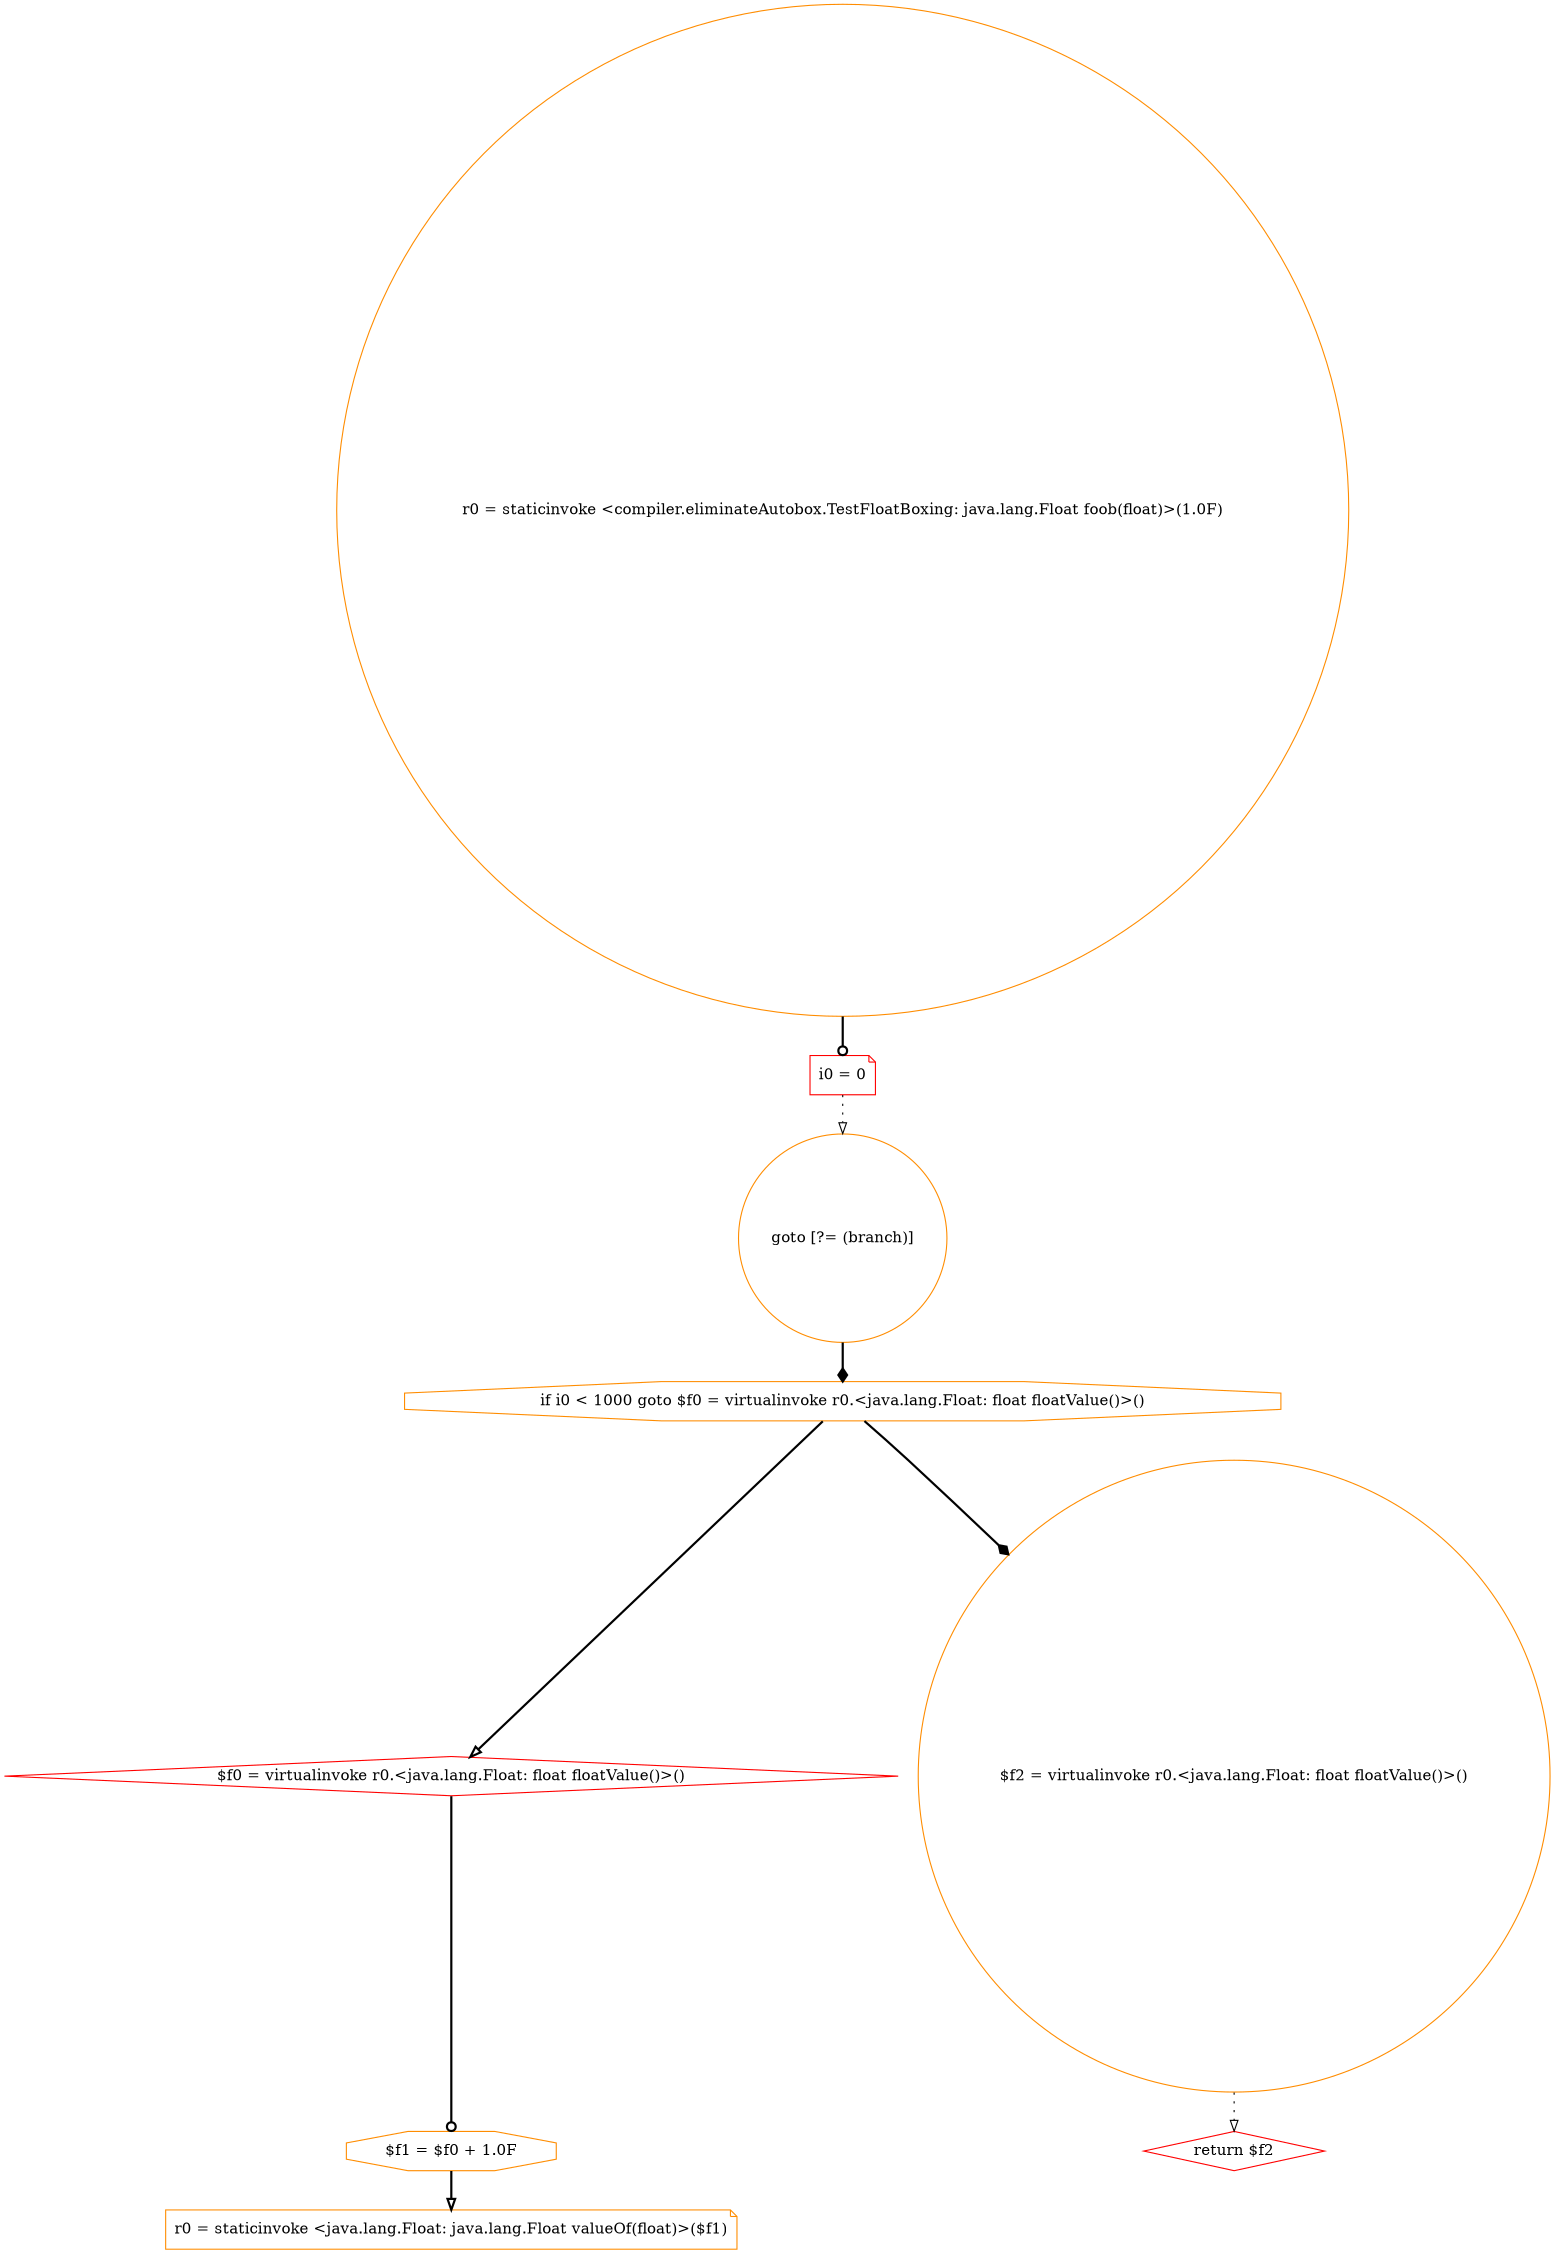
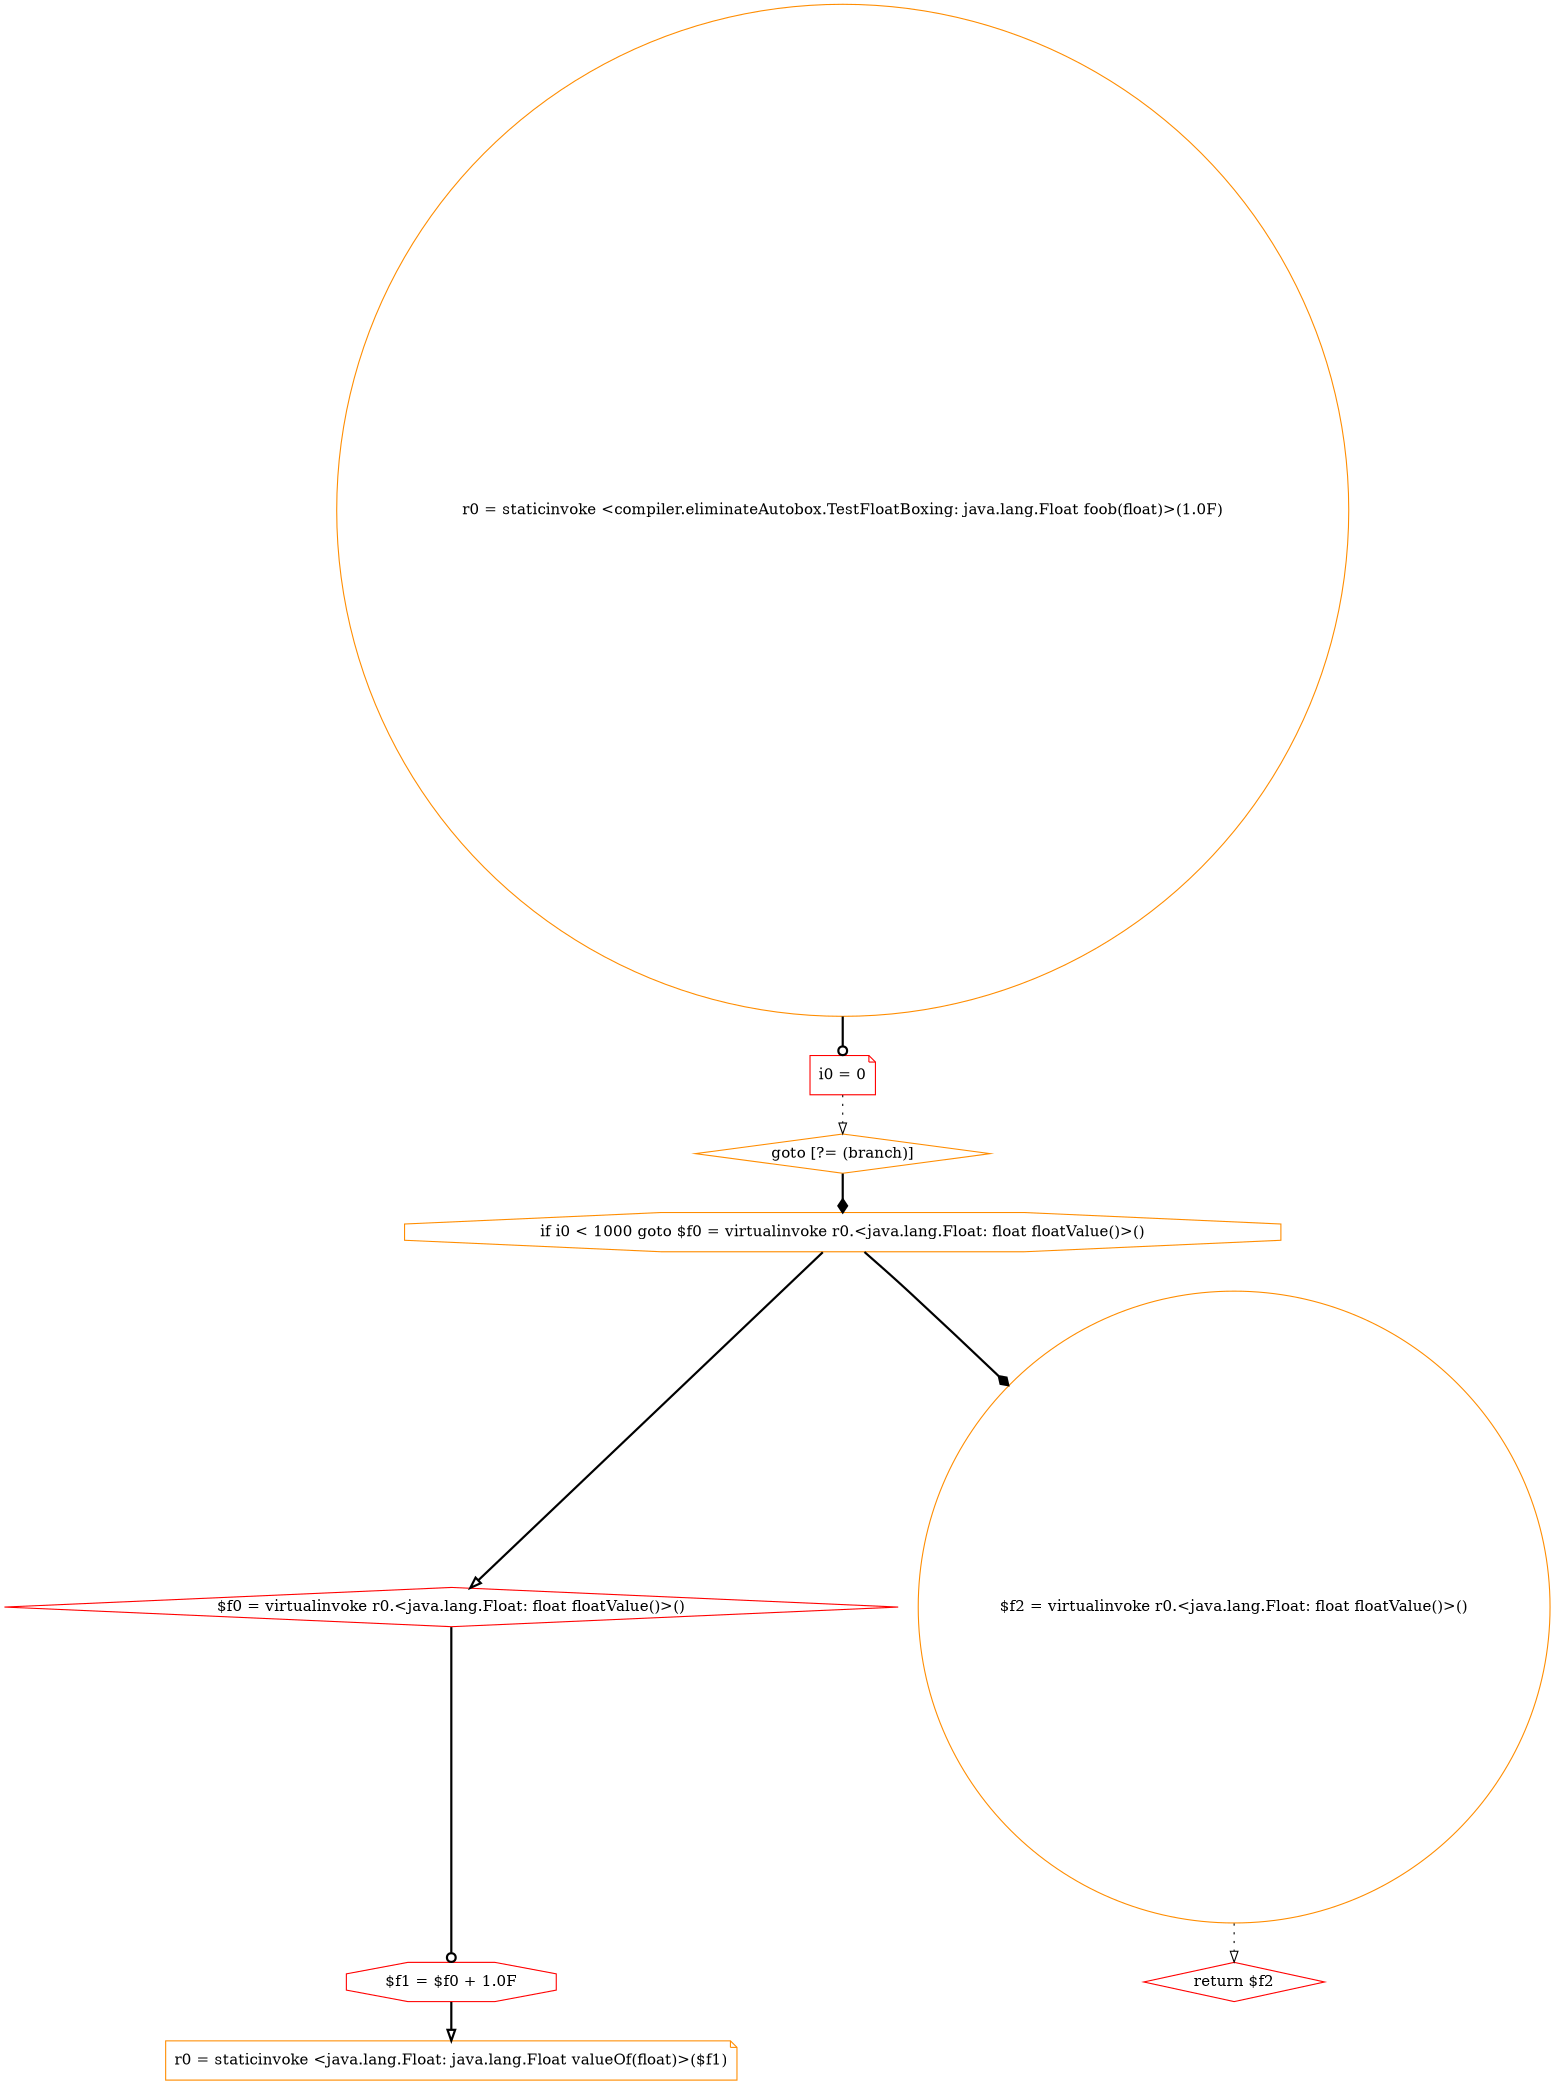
node "goto [?= (branch)]": shape circle -> diamond
node "$f1 = $f0 + 1.0F": color darkorange -> red
